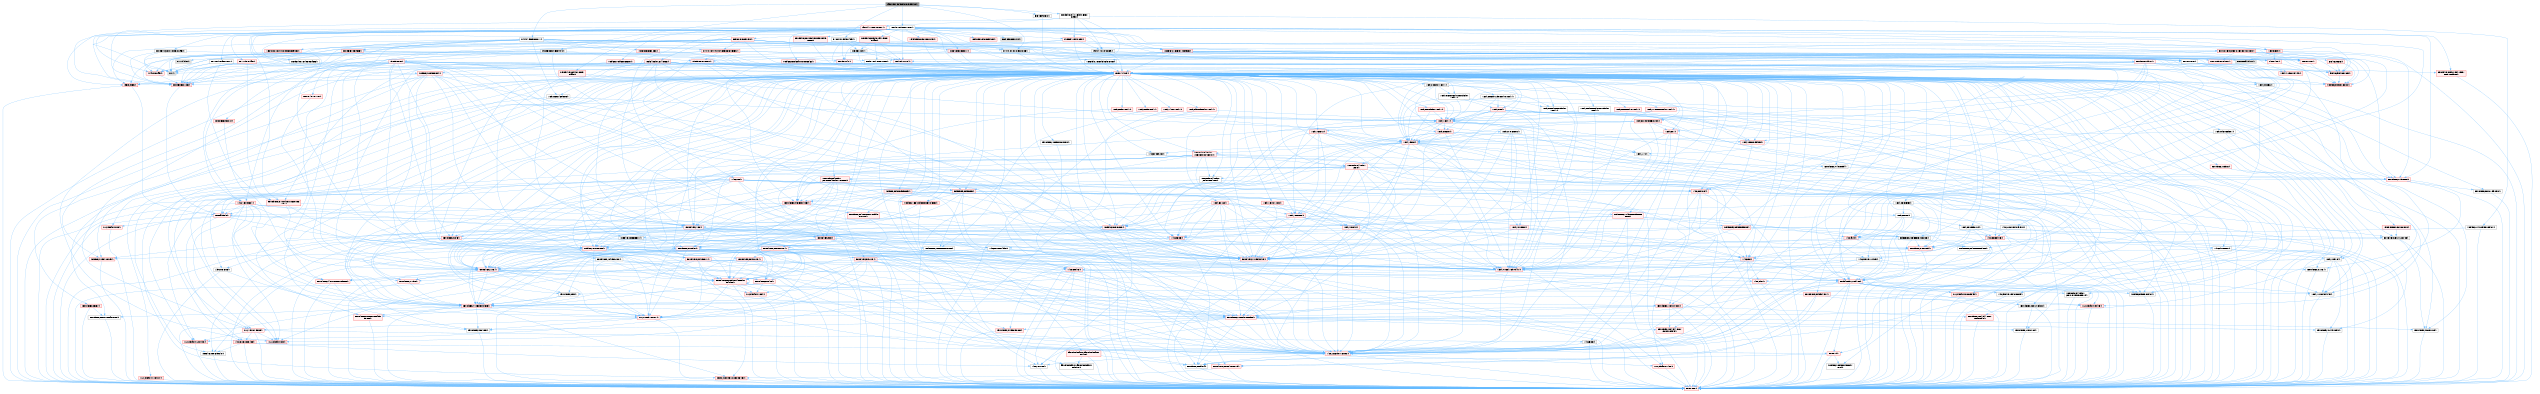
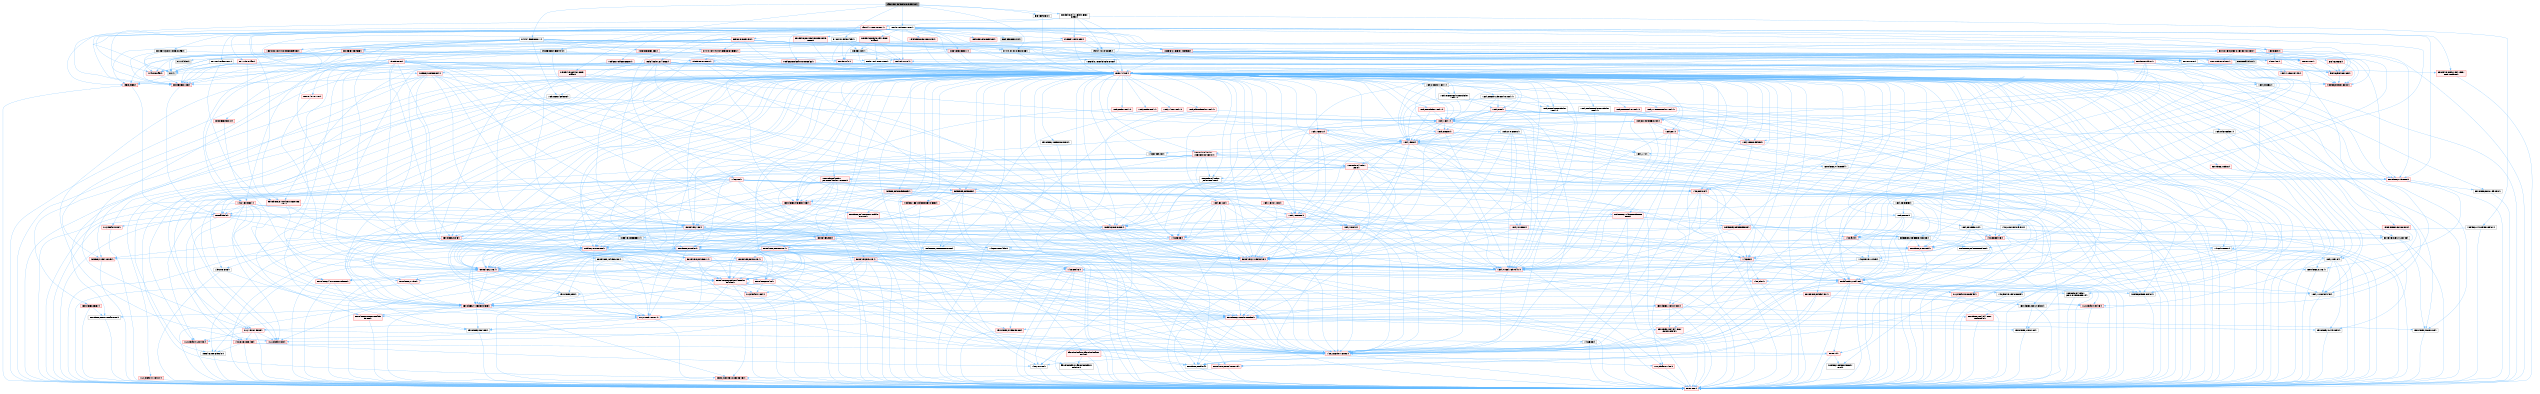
node "Rendering/NaniteInterface.h": removed
edge "UObject/UObjectHash.h" -> "Stats/Stats.h": now "RHI.h" -> "Stats/Stats.h"
edge "VertexStreamComponent.h" -> "Containers/EnumAsByte.h": now "VertexStreamComponent.h" -> "Misc/Timespan.h"
